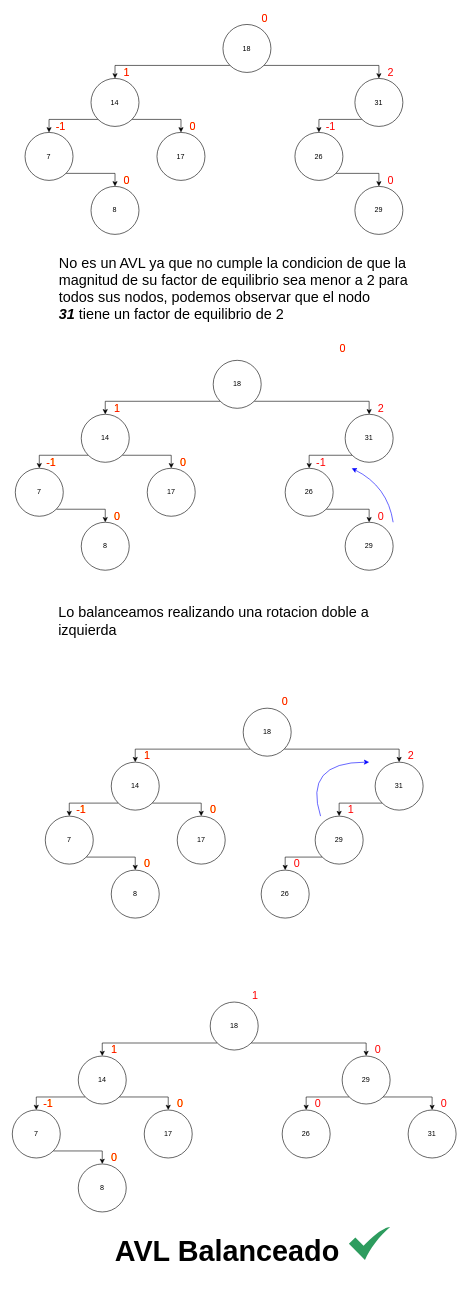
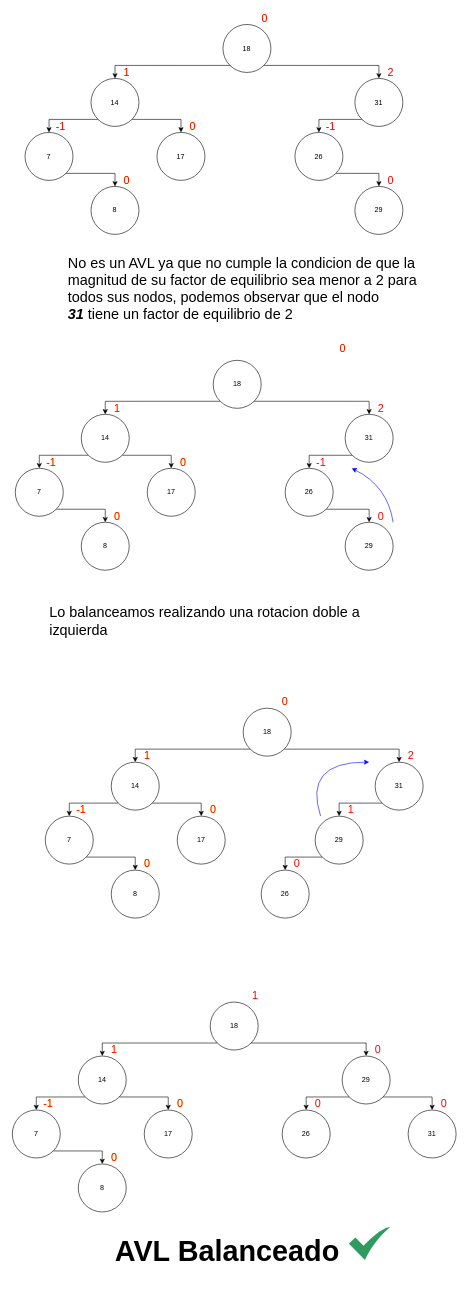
node "No es un AVL ya que no cumple la condicion de que la magnitud de su factor de equilibrio sea menor a 2 para todos sus nodos, podemos observar que el nodo 31 tiene un factor de equilibrio de 2": moved (234, 289) -> (243, 289)
node "Lo balanceamos realizando una rotacion doble a izquierda": moved (233, 621) -> (224, 621)
